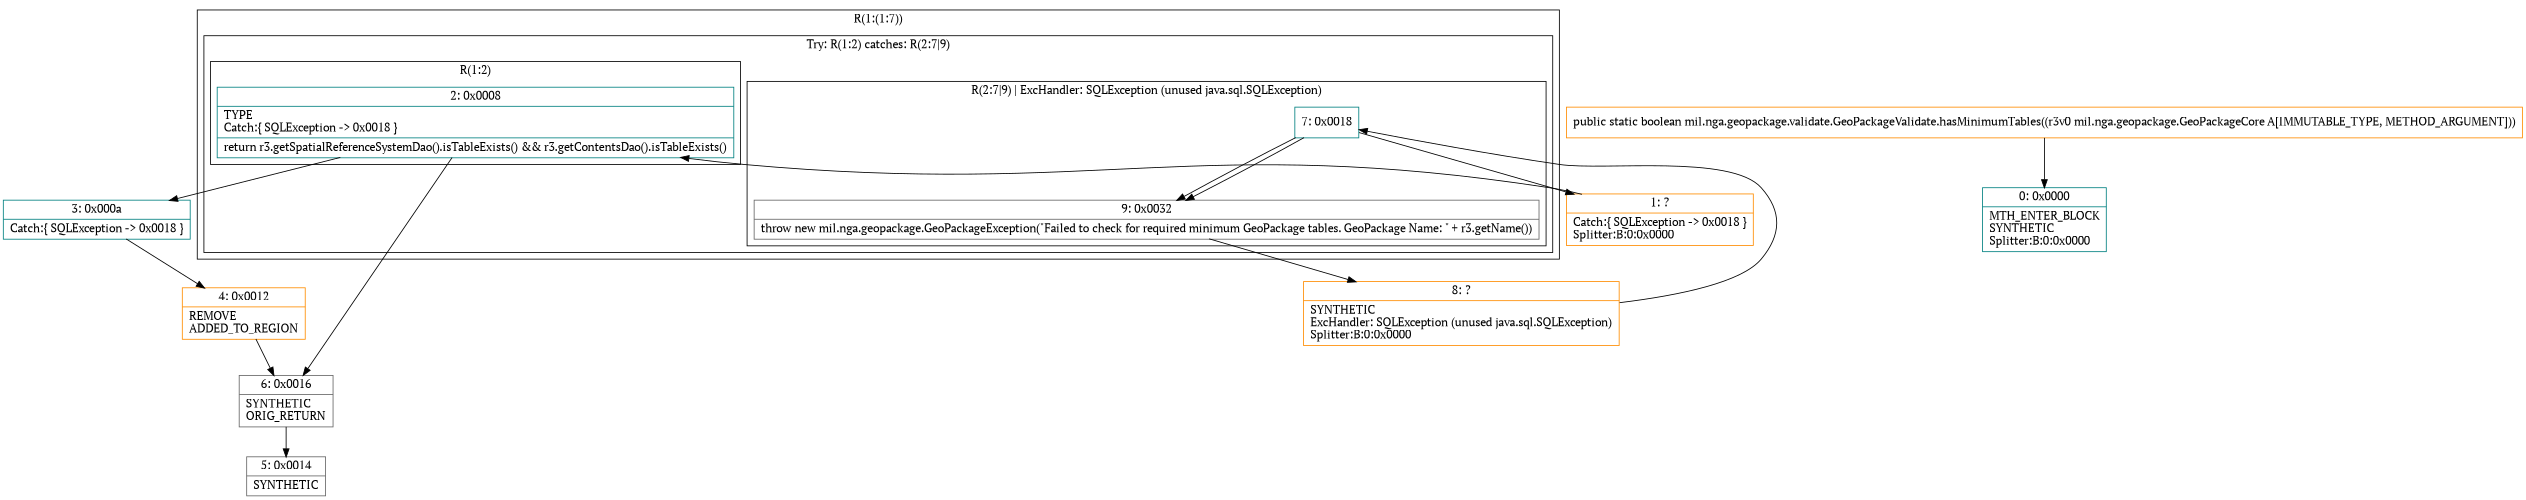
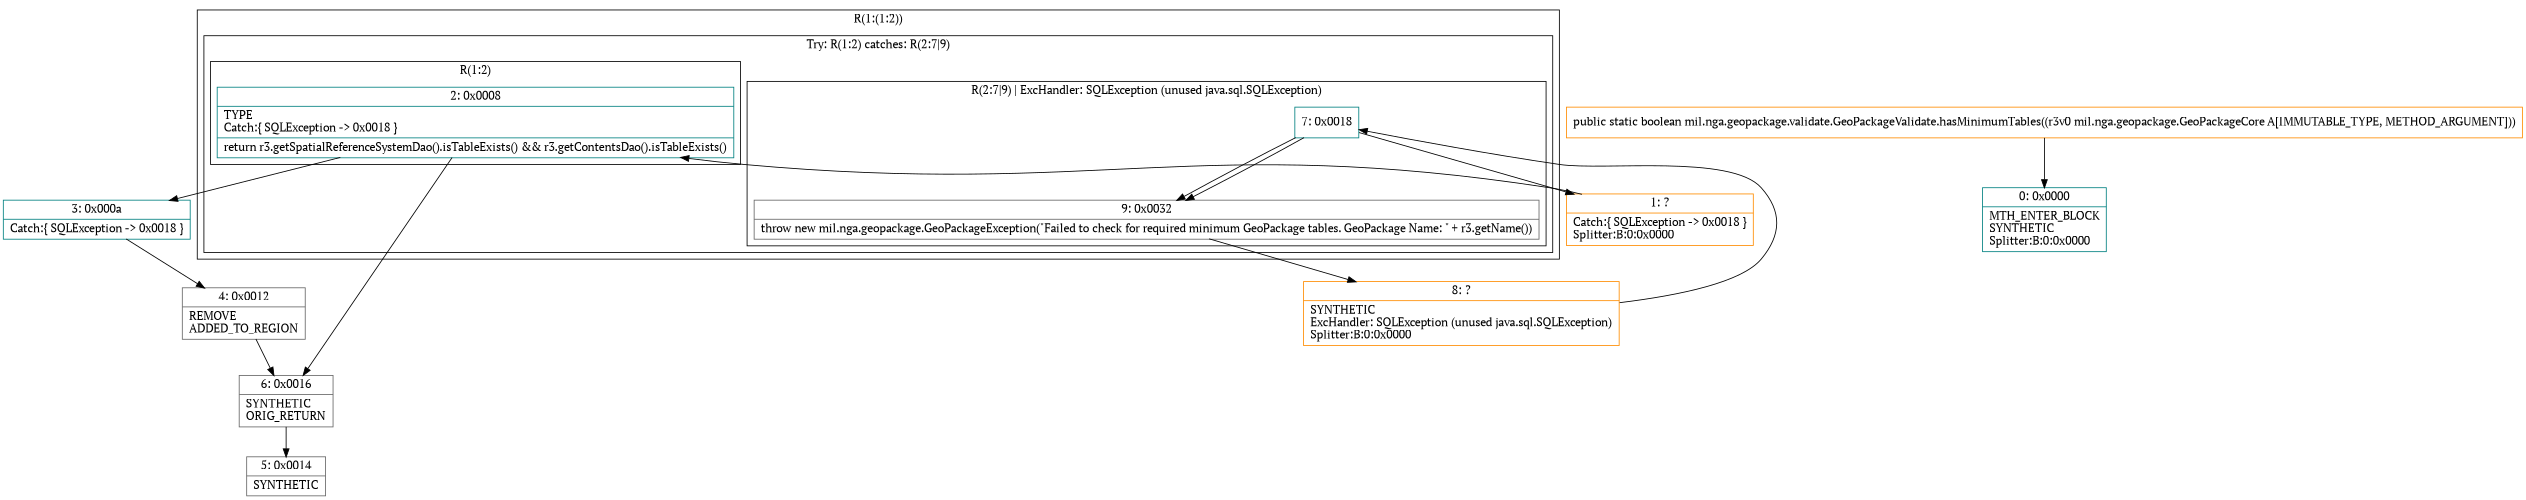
cluster "R(1:(1:7))": label "R(1:(1:7))" -> "R(1:(1:2))"
node "4: 0x0012": color darkorange -> gray40
